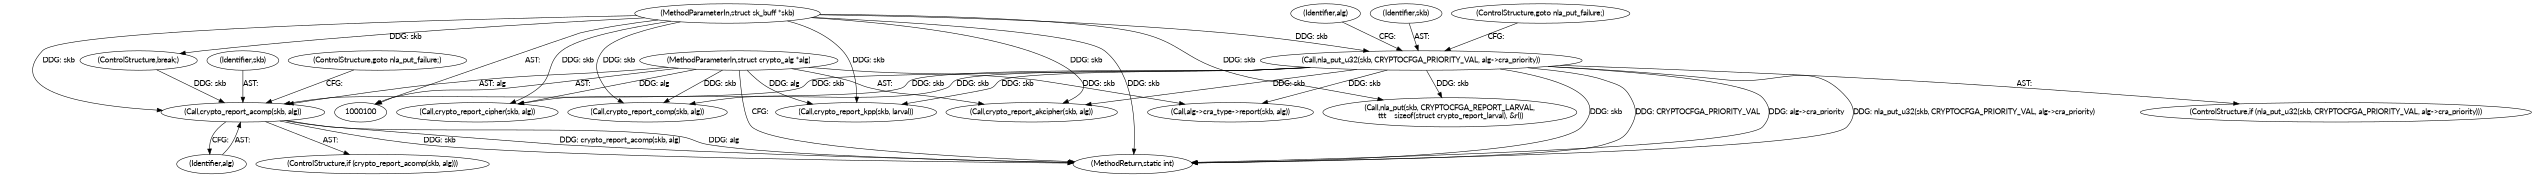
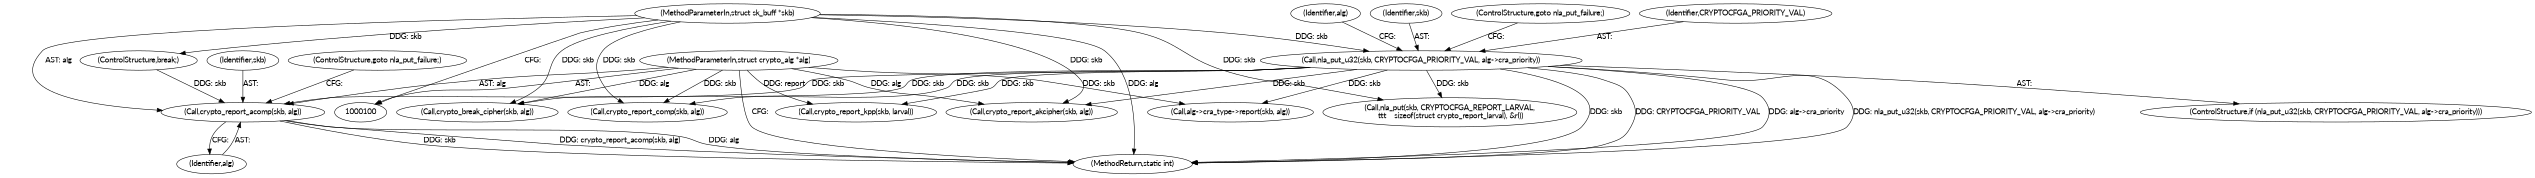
node "(Identifier,CRYPTOCFGA_PRIORITY_VAL)": added
edge "(MethodParameterIn,struct sk_buff *skb)" -> "(Call,crypto_report_kpp(skb, larval))": removed, label "DDG: skb"
edge "(MethodParameterIn,struct sk_buff *skb)" -> "(Call,crypto_report_acomp(skb, alg))": label "DDG: skb" -> "AST: alg"
edge "(MethodParameterIn,struct sk_buff *skb)" -> "1000100": label "AST: " -> "CFG: "
edge "(MethodParameterIn,struct crypto_alg *alg)" -> "(Call,crypto_report_kpp(skb, larval))": label "DDG: alg" -> "DDG: report"
edge "(MethodParameterIn,struct crypto_alg *alg)" -> "(Call,crypto_report_akcipher(skb, alg))": label "AST: " -> "DDG: alg"
edge "(MethodParameterIn,struct sk_buff *skb)" -> "(MethodReturn,static int)": label "DDG: skb" -> "DDG: alg"
node "(Call,crypto_report_cipher(skb, alg))": label "(Call,crypto_report_cipher(skb, alg))" -> "(Call,crypto_break_cipher(skb, alg))"
node "(ControlStructure,if (crypto_report_acomp(skb, alg)))": removed
